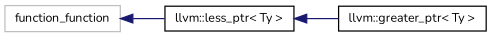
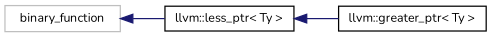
node "function_function": label "function_function" -> "binary_function"
